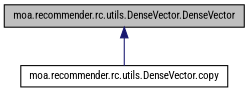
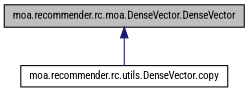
node "moa.recommender.rc.utils.DenseVector.DenseVector": label "moa.recommender.rc.utils.DenseVector.DenseVector" -> "moa.recommender.rc.moa.DenseVector.DenseVector"
